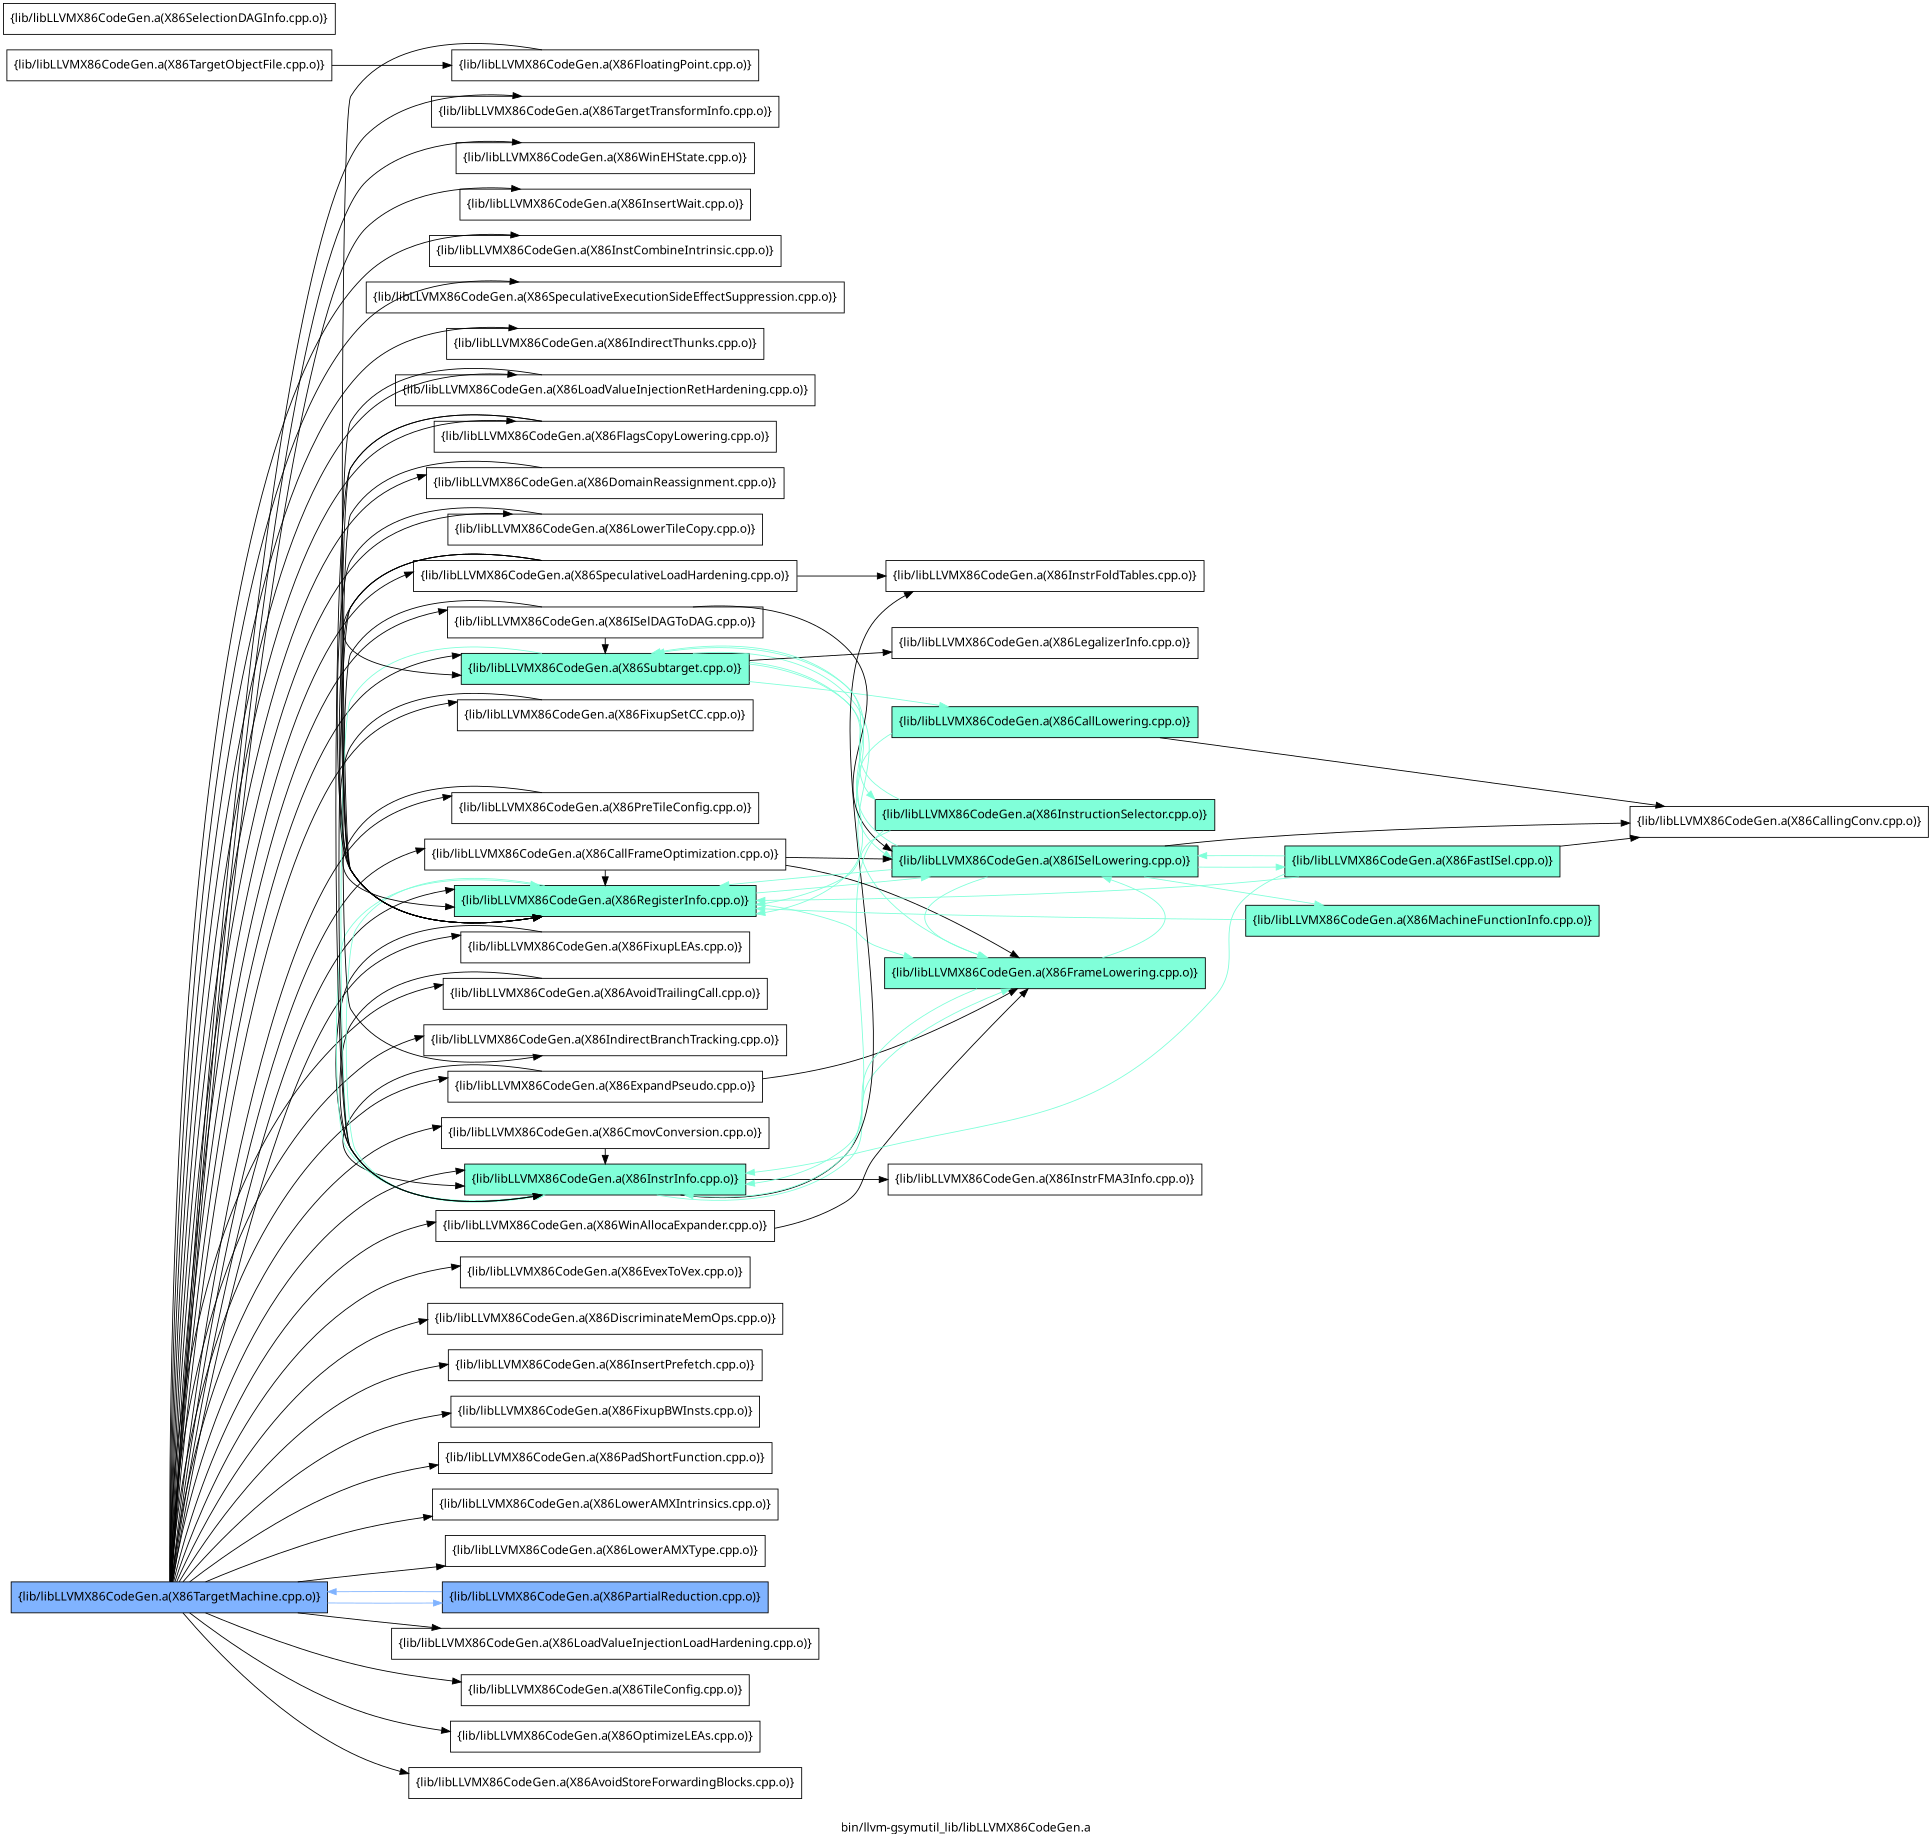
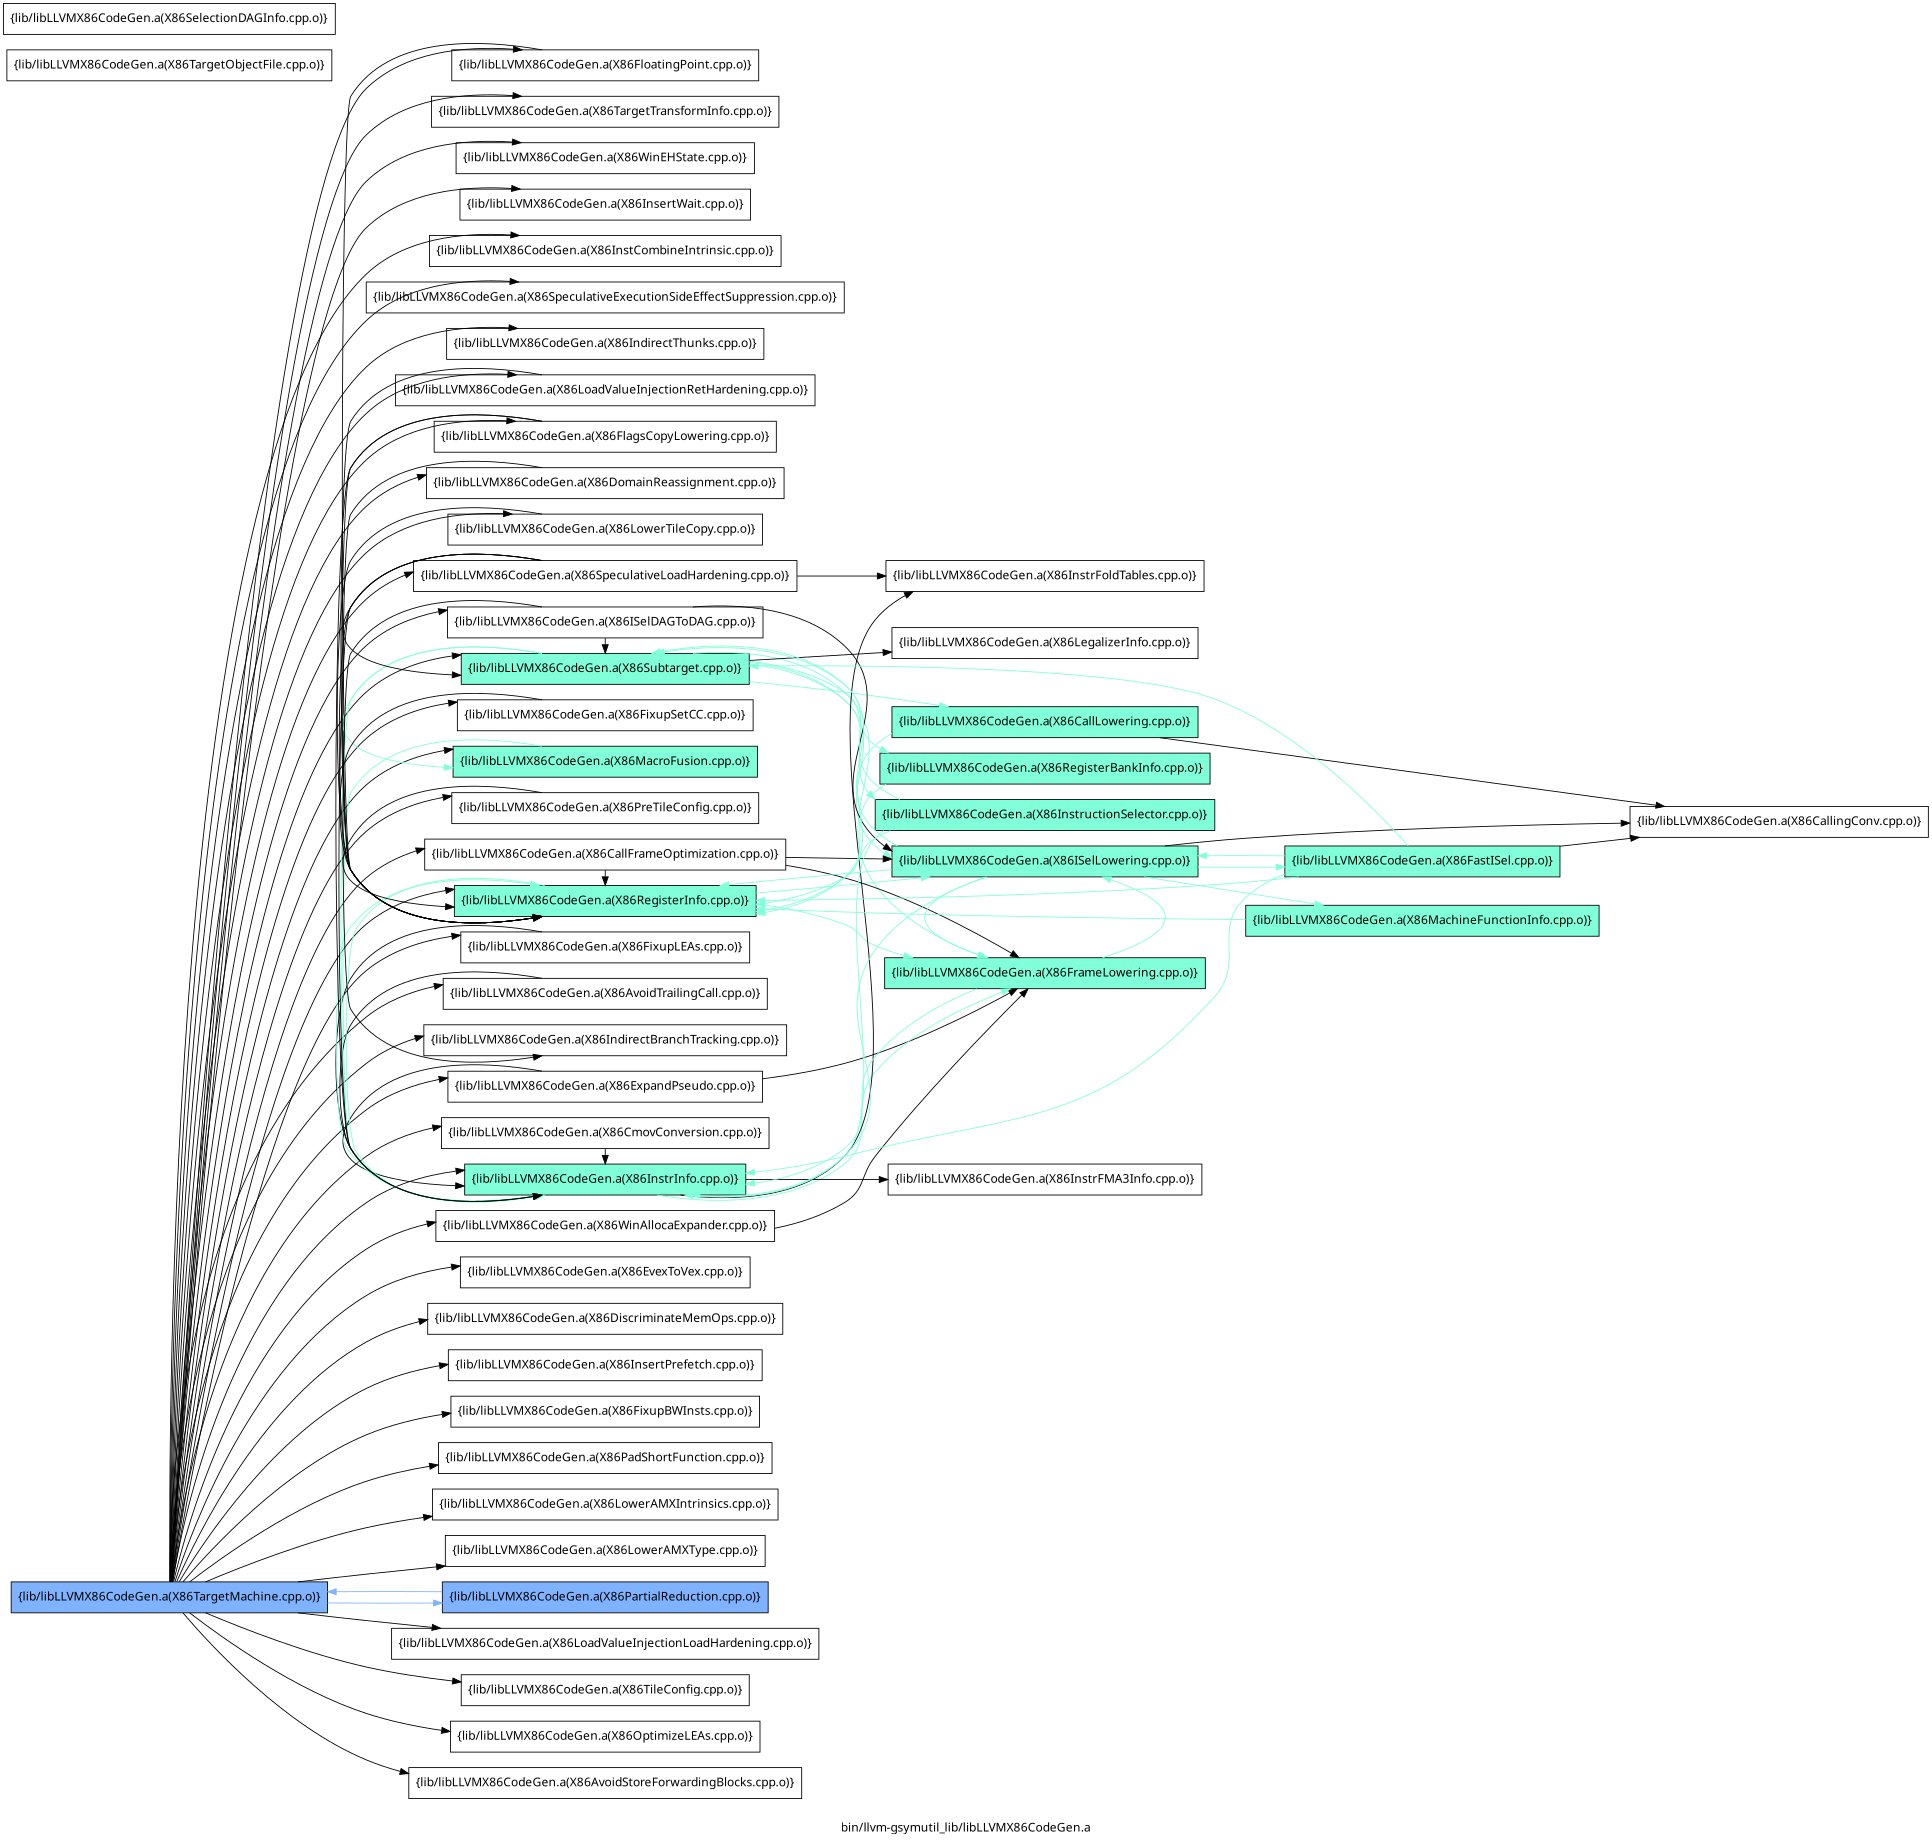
edge "{lib/libLLVMX86CodeGen.a(X86TargetObjectFile.cpp.o)}" -> "{lib/libLLVMX86CodeGen.a(X86FloatingPoint.cpp.o)}": now "{lib/libLLVMX86CodeGen.a(X86TargetMachine.cpp.o)}" -> "{lib/libLLVMX86CodeGen.a(X86FloatingPoint.cpp.o)}"
edge "{lib/libLLVMX86CodeGen.a(X86FastISel.cpp.o)}" -> "{lib/libLLVMX86CodeGen.a(X86Subtarget.cpp.o)}": added
node "{lib/libLLVMX86CodeGen.a(X86MacroFusion.cpp.o)}": added
node "{lib/libLLVMX86CodeGen.a(X86RegisterBankInfo.cpp.o)}": added
edge "{lib/libLLVMX86CodeGen.a(X86ISelLowering.cpp.o)}" -> "{lib/libLLVMX86CodeGen.a(X86InstrInfo.cpp.o)}": added
